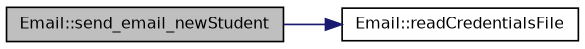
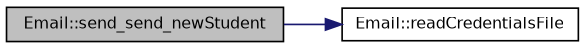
node "Email::send_email_newStudent": label "Email::send_email_newStudent" -> "Email::send_send_newStudent"
